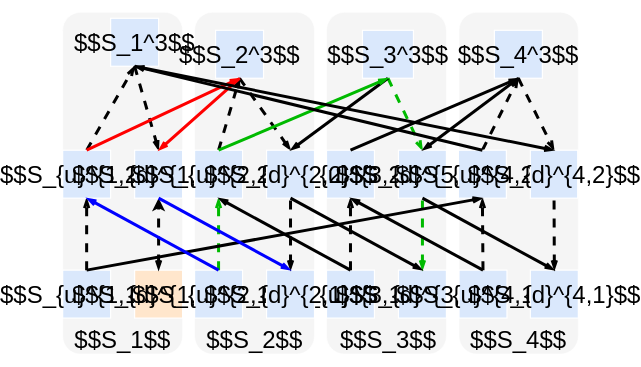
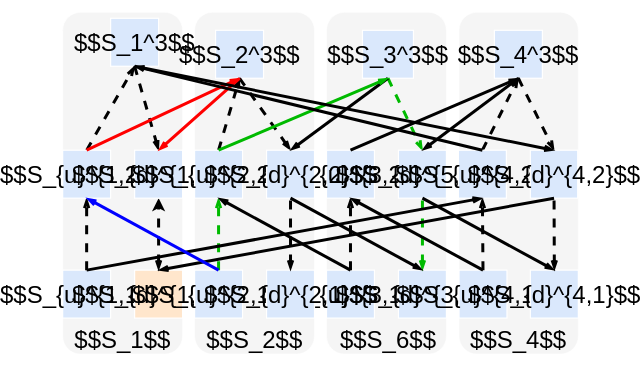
edge "$$S_{d}^{1,2}$$" -> "$$S_{d}^{2,1}$$": removed
edge "$$S_{d}^{4,2}$$" -> "$$S_{d}^{1,1}$$": added
node "$$S_3$$": label "$$S_3$$" -> "$$S_6$$"
